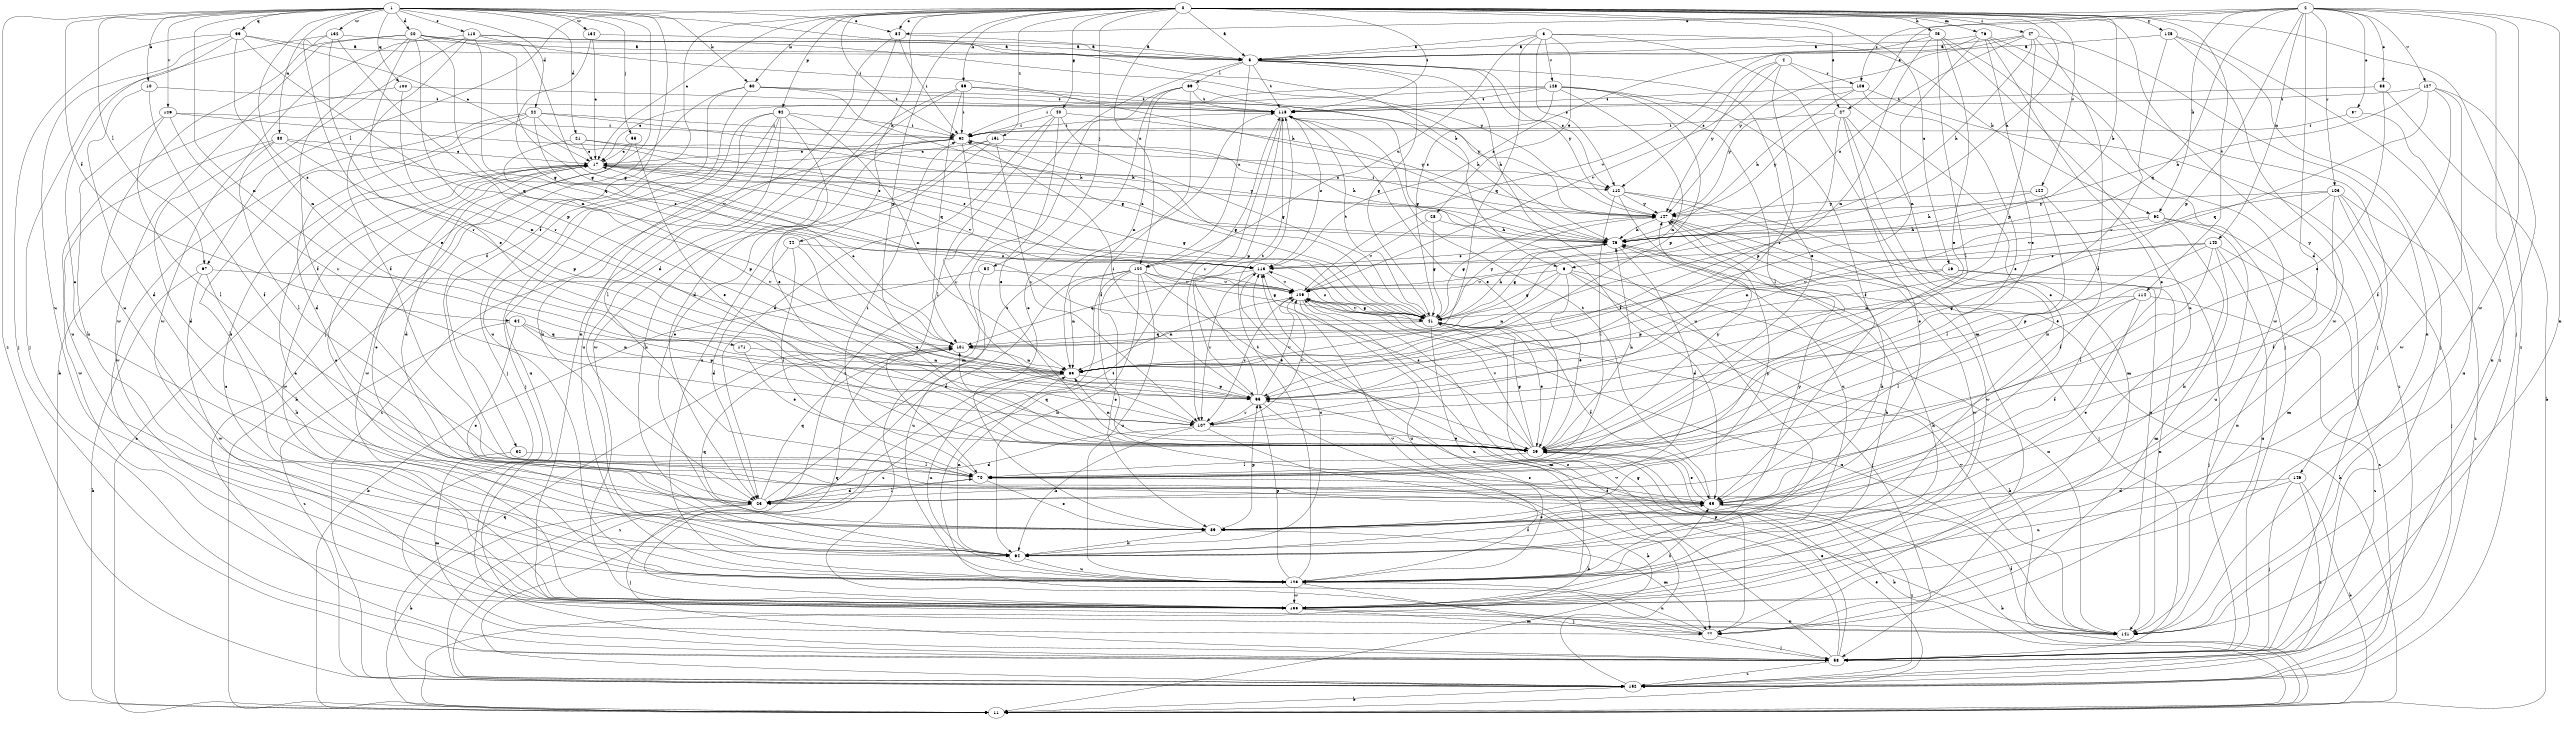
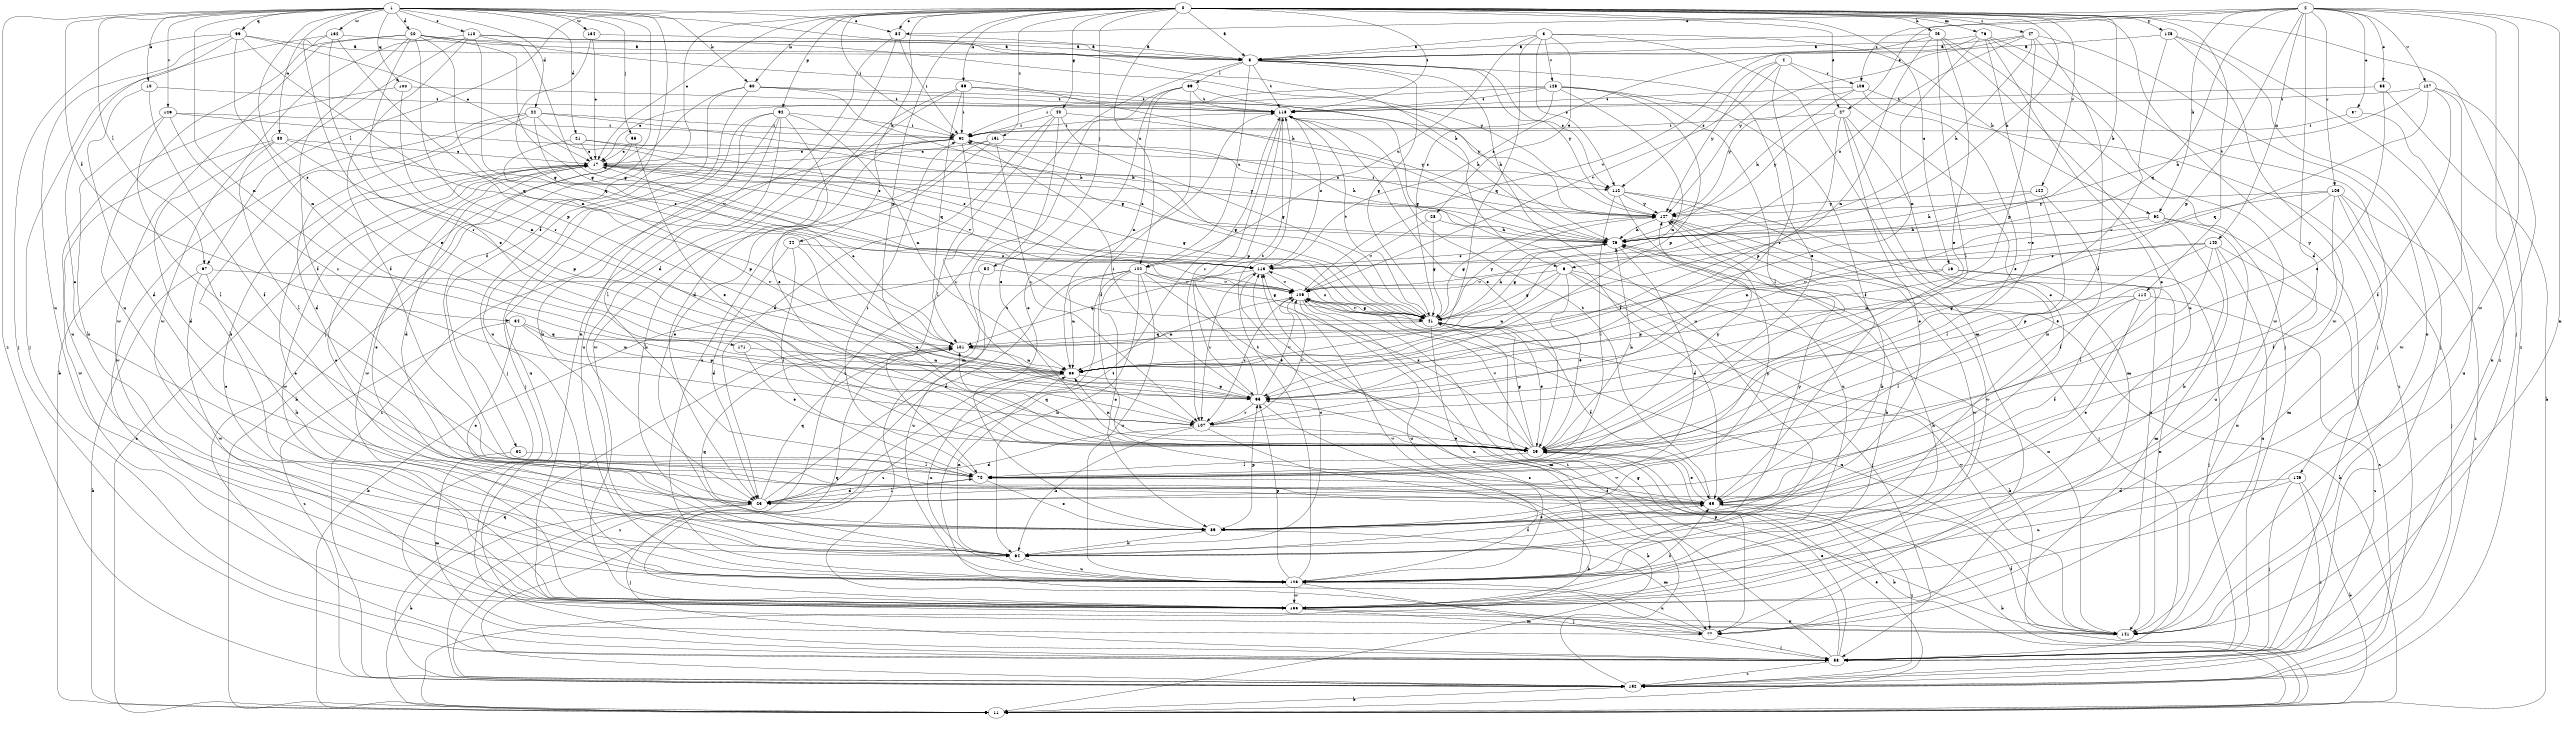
edge "58" -> "113": label "s" -> "i"
